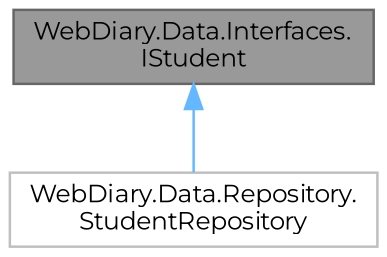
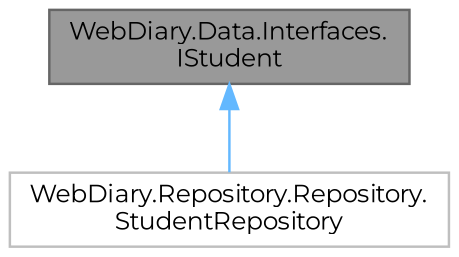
node "WebDiary.Data.Repository. StudentRepository": label "WebDiary.Data.Repository. StudentRepository" -> "WebDiary.Repository.Repository. StudentRepository"
